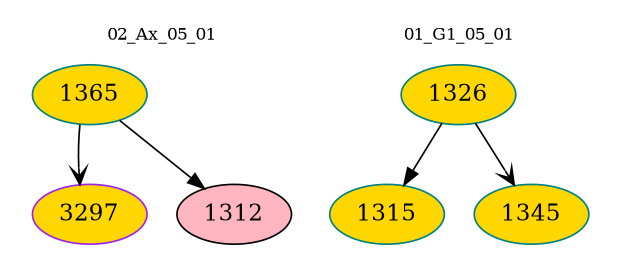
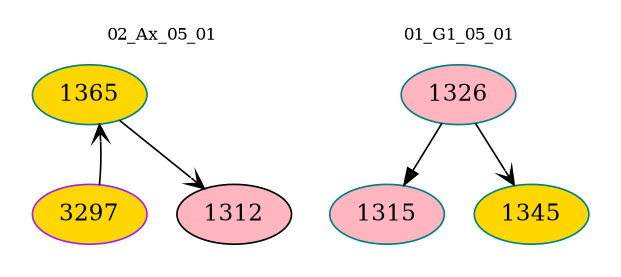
node "1326": fillcolor gold -> lightpink
edge "1365" -> "3297": reversed
edge "1365" -> "1312": arrowhead normal -> vee
node "1315": fillcolor gold -> lightpink
